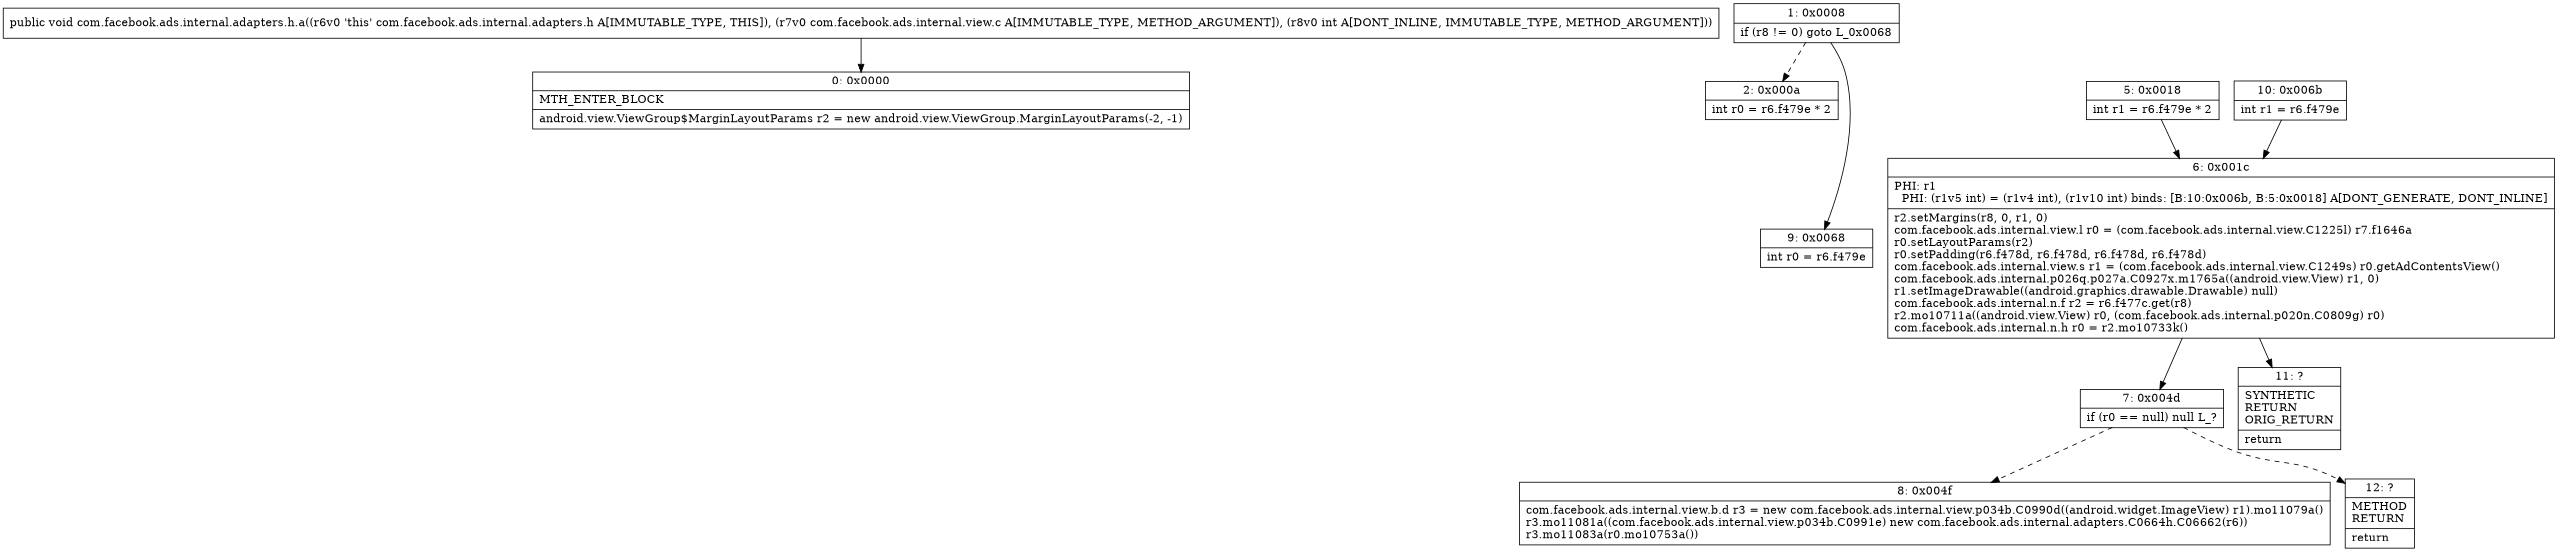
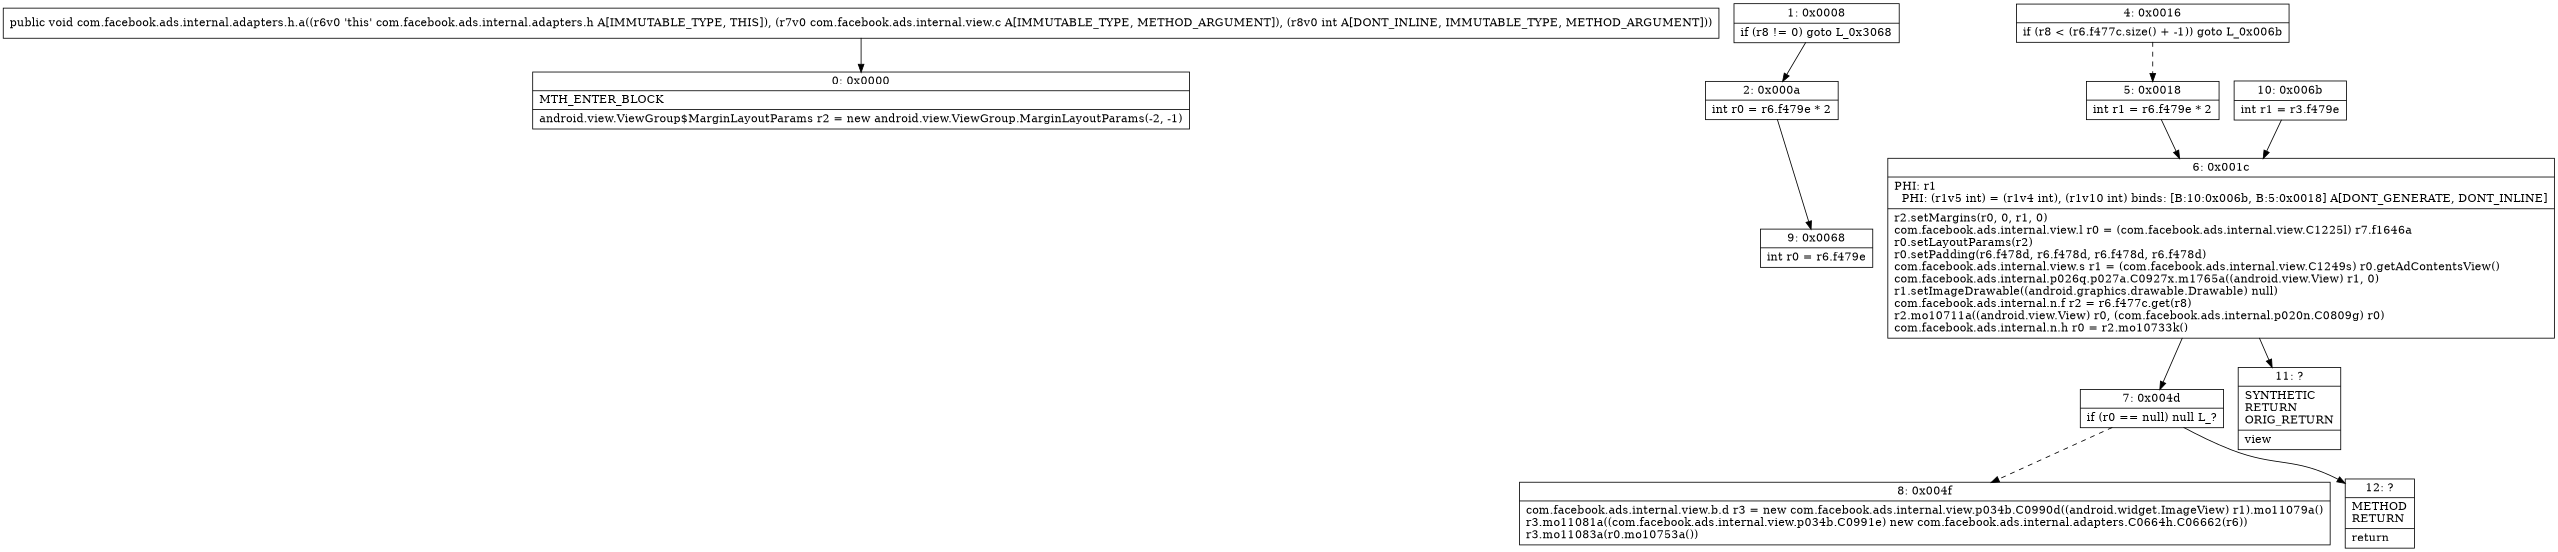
node "4: 0x0016": added
node "1: 0x0008": text "if (r8 != 0) goto L_0x0068" -> "if (r8 != 0) goto L_0x3068"
edge "1: 0x0008" -> "2: 0x000a": style dashed -> solid
node "10: 0x006b": text "int r1 = r6.f479e" -> "int r1 = r3.f479e"
edge "1: 0x0008" -> "9: 0x0068": now "2: 0x000a" -> "9: 0x0068"
node "6: 0x001c": text "r2.setMargins(r8, 0, r1, 0)" -> "r2.setMargins(r0, 0, r1, 0)"
node "11: ?": text "return" -> "view"
edge "7: 0x004d" -> "12: ?": style dashed -> solid
